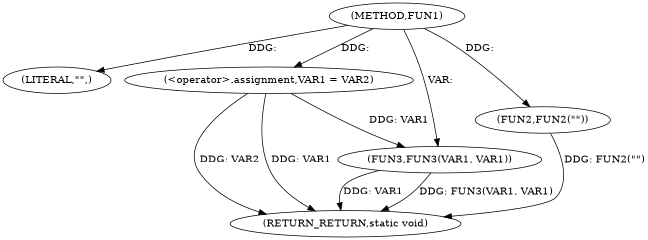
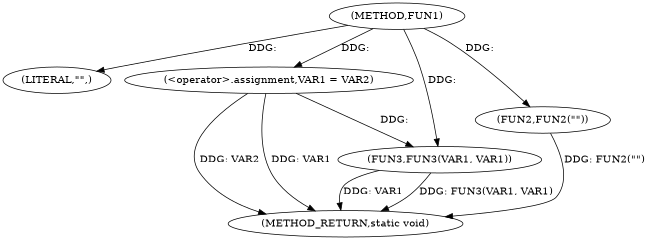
edge "(METHOD,FUN1)" -> "(FUN3,FUN3(VAR1, VAR1))": label "VAR: " -> "DDG: "
edge "(<operator>.assignment,VAR1 = VAR2)" -> "(FUN3,FUN3(VAR1, VAR1))": label "DDG: VAR1" -> "DDG: "
node "(RETURN_RETURN,static void)": label "(RETURN_RETURN,static void)" -> "(METHOD_RETURN,static void)"
